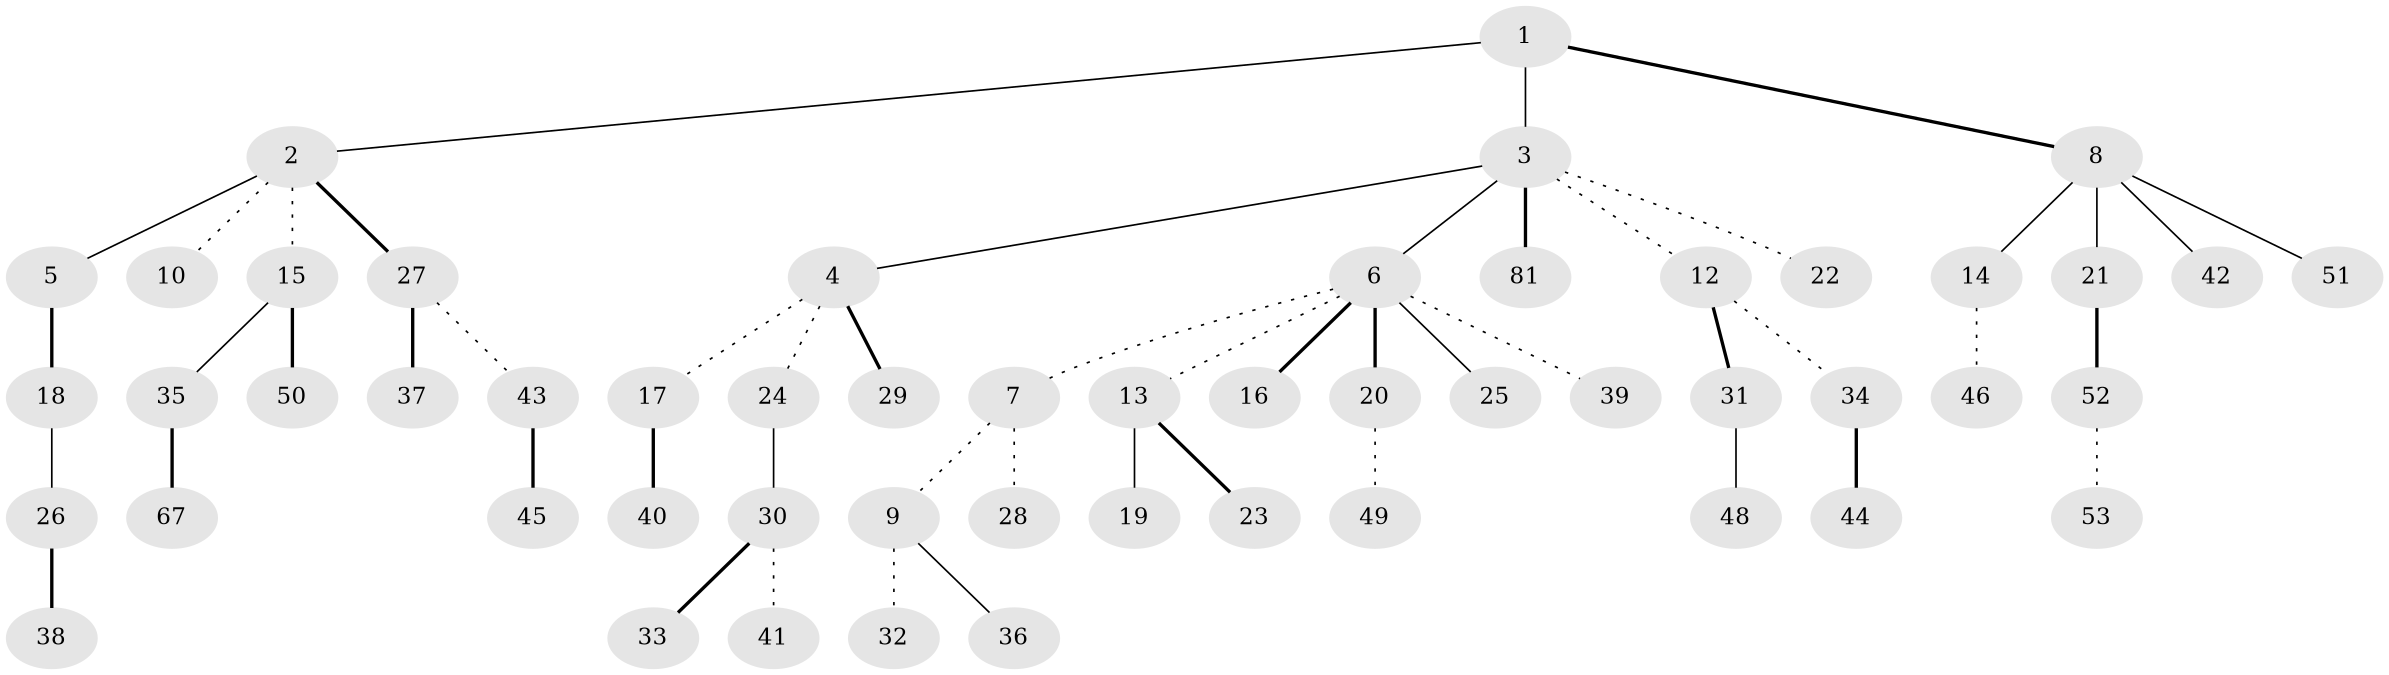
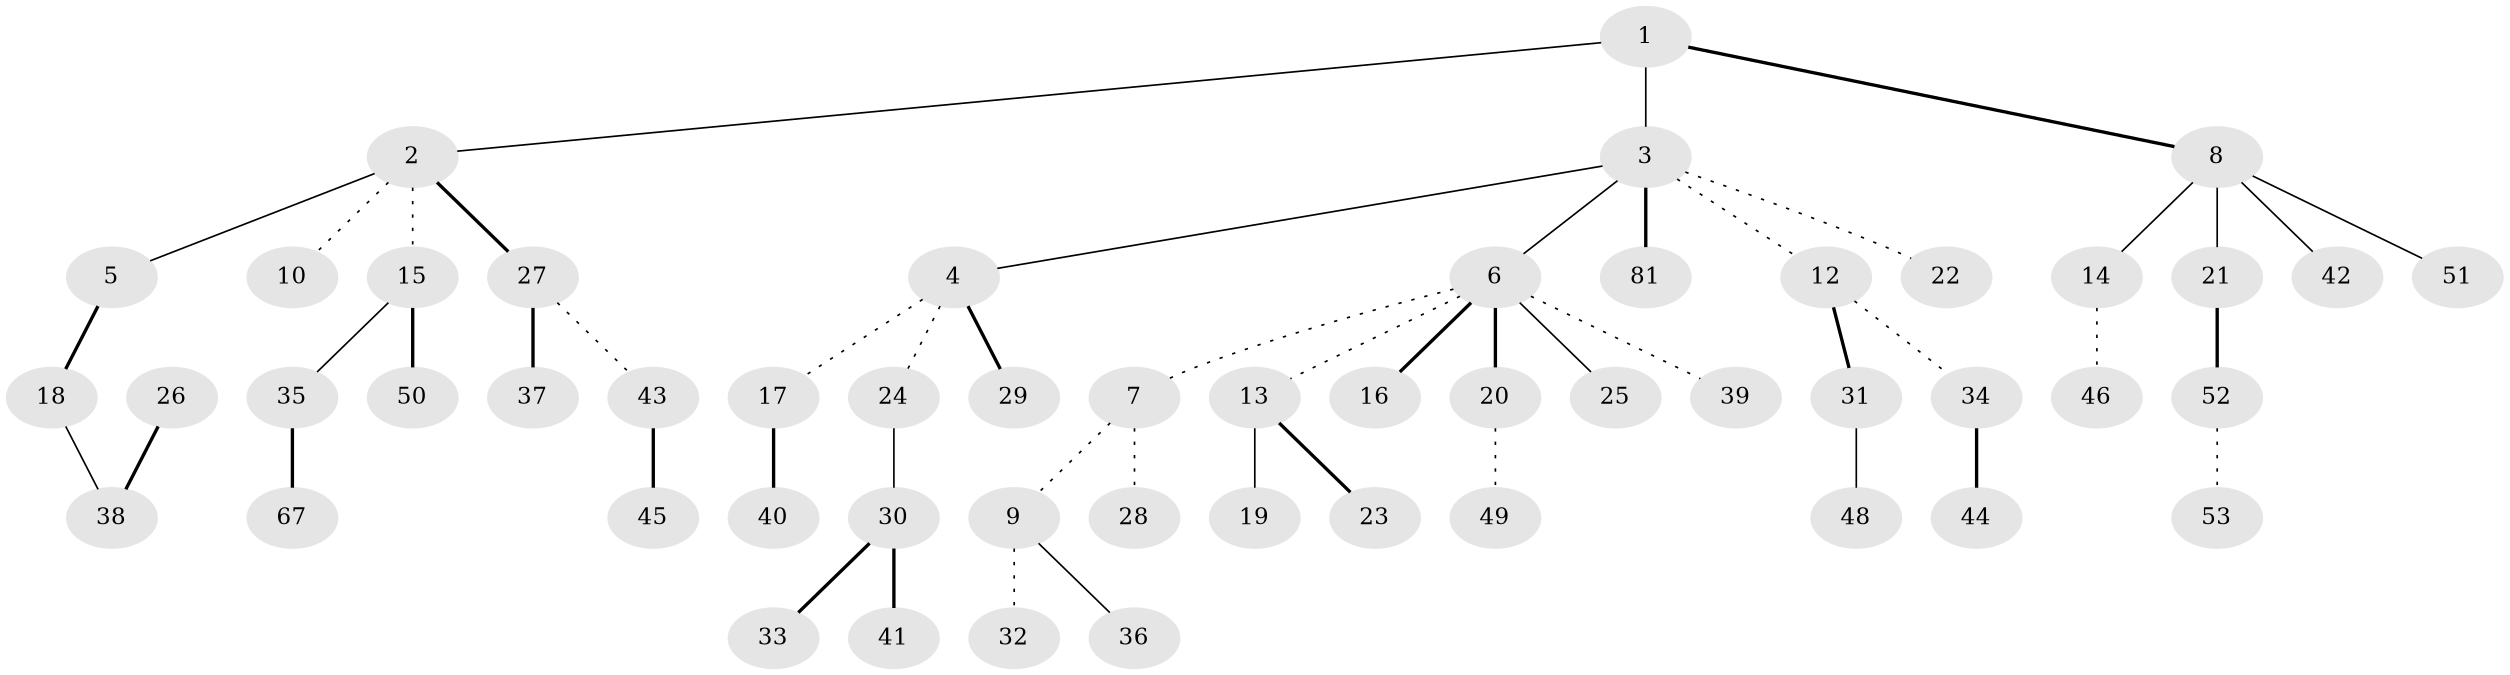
edge "18" -- "26": now "18" -- "38"
edge "30" -- "41": style dotted -> bold
